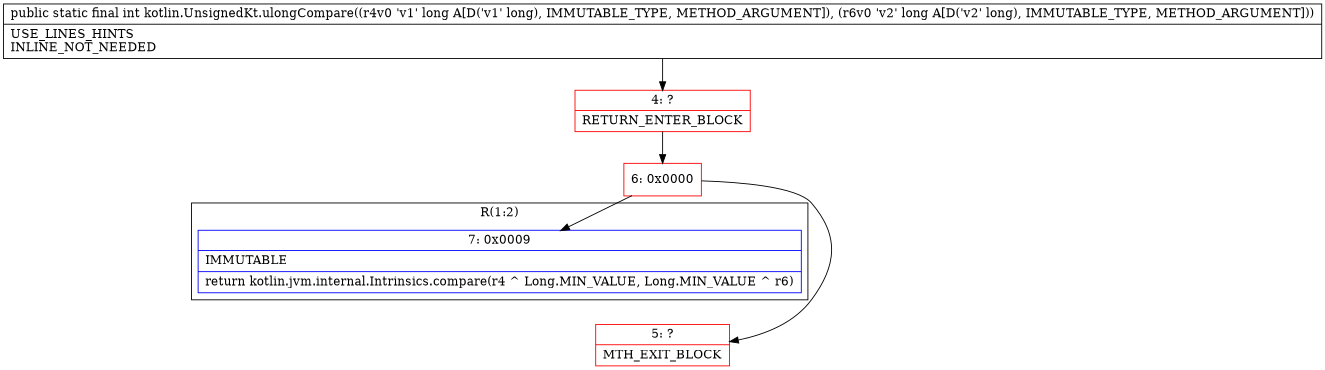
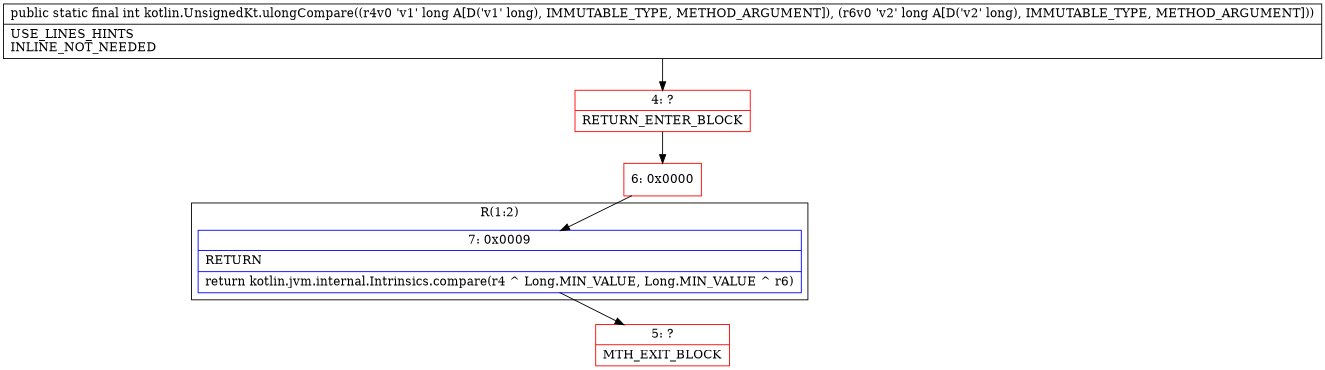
edge "6: 0x0000" -> "5: ?": now "7: 0x0009" -> "5: ?"
node "7: 0x0009": text "IMMUTABLE" -> "RETURN"
